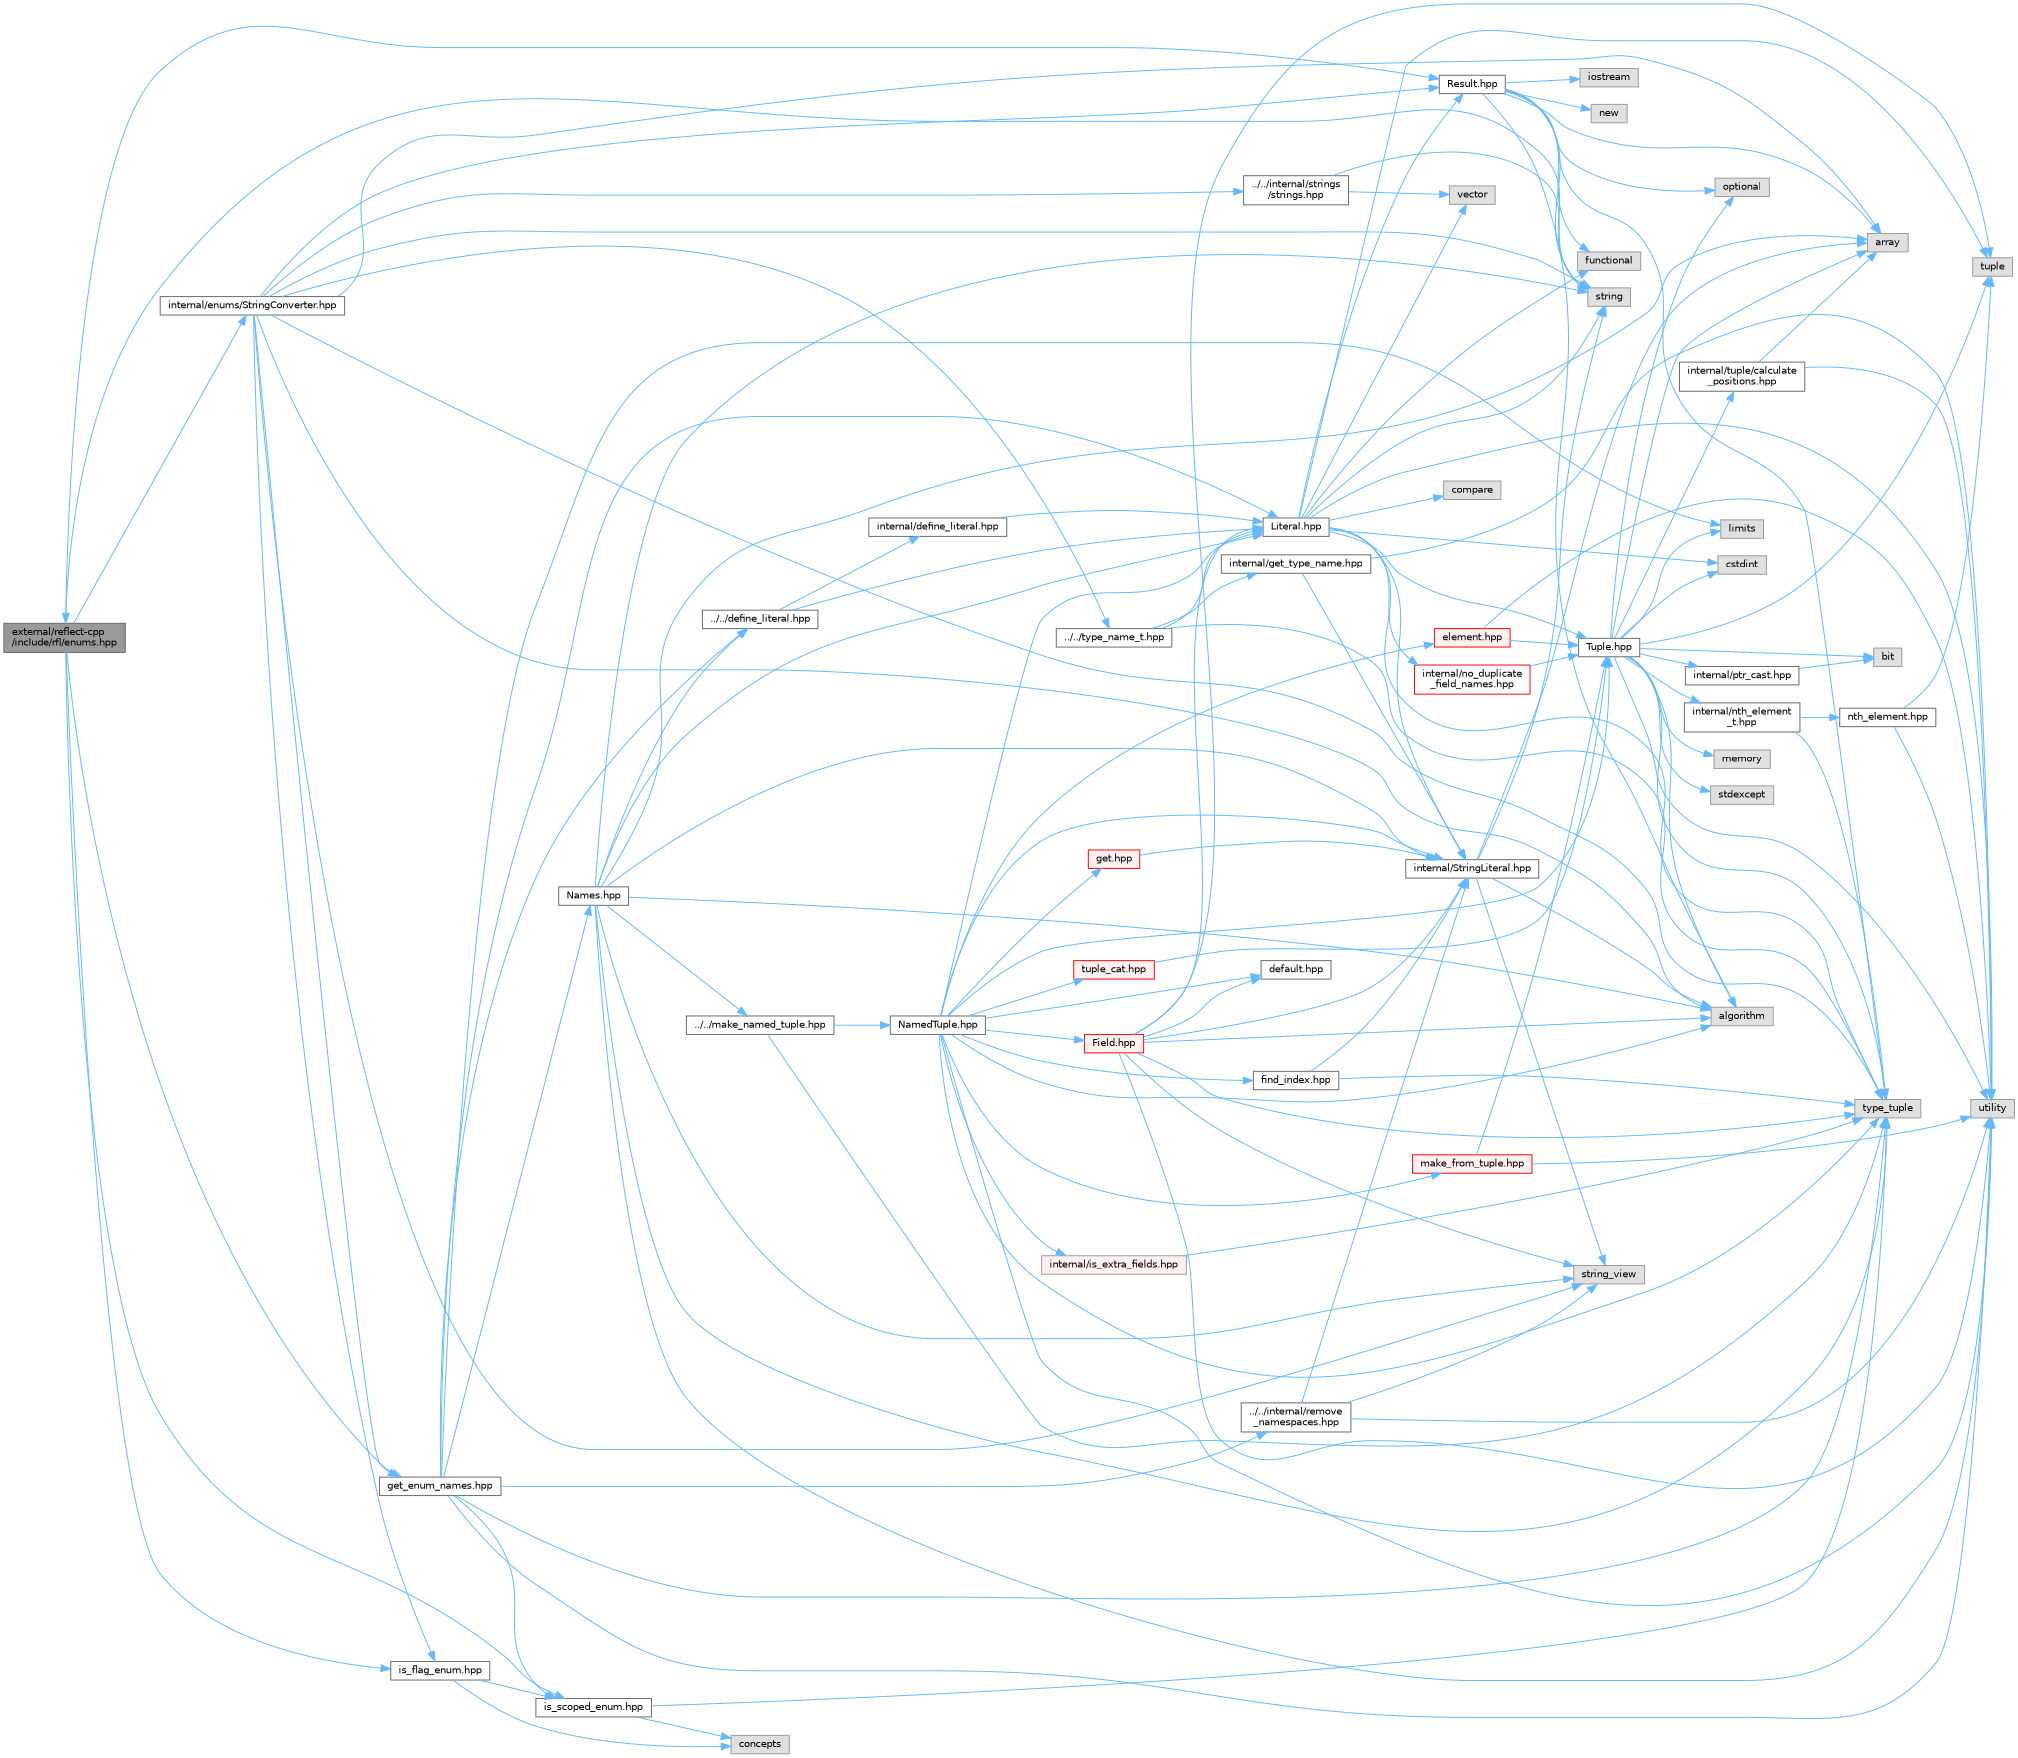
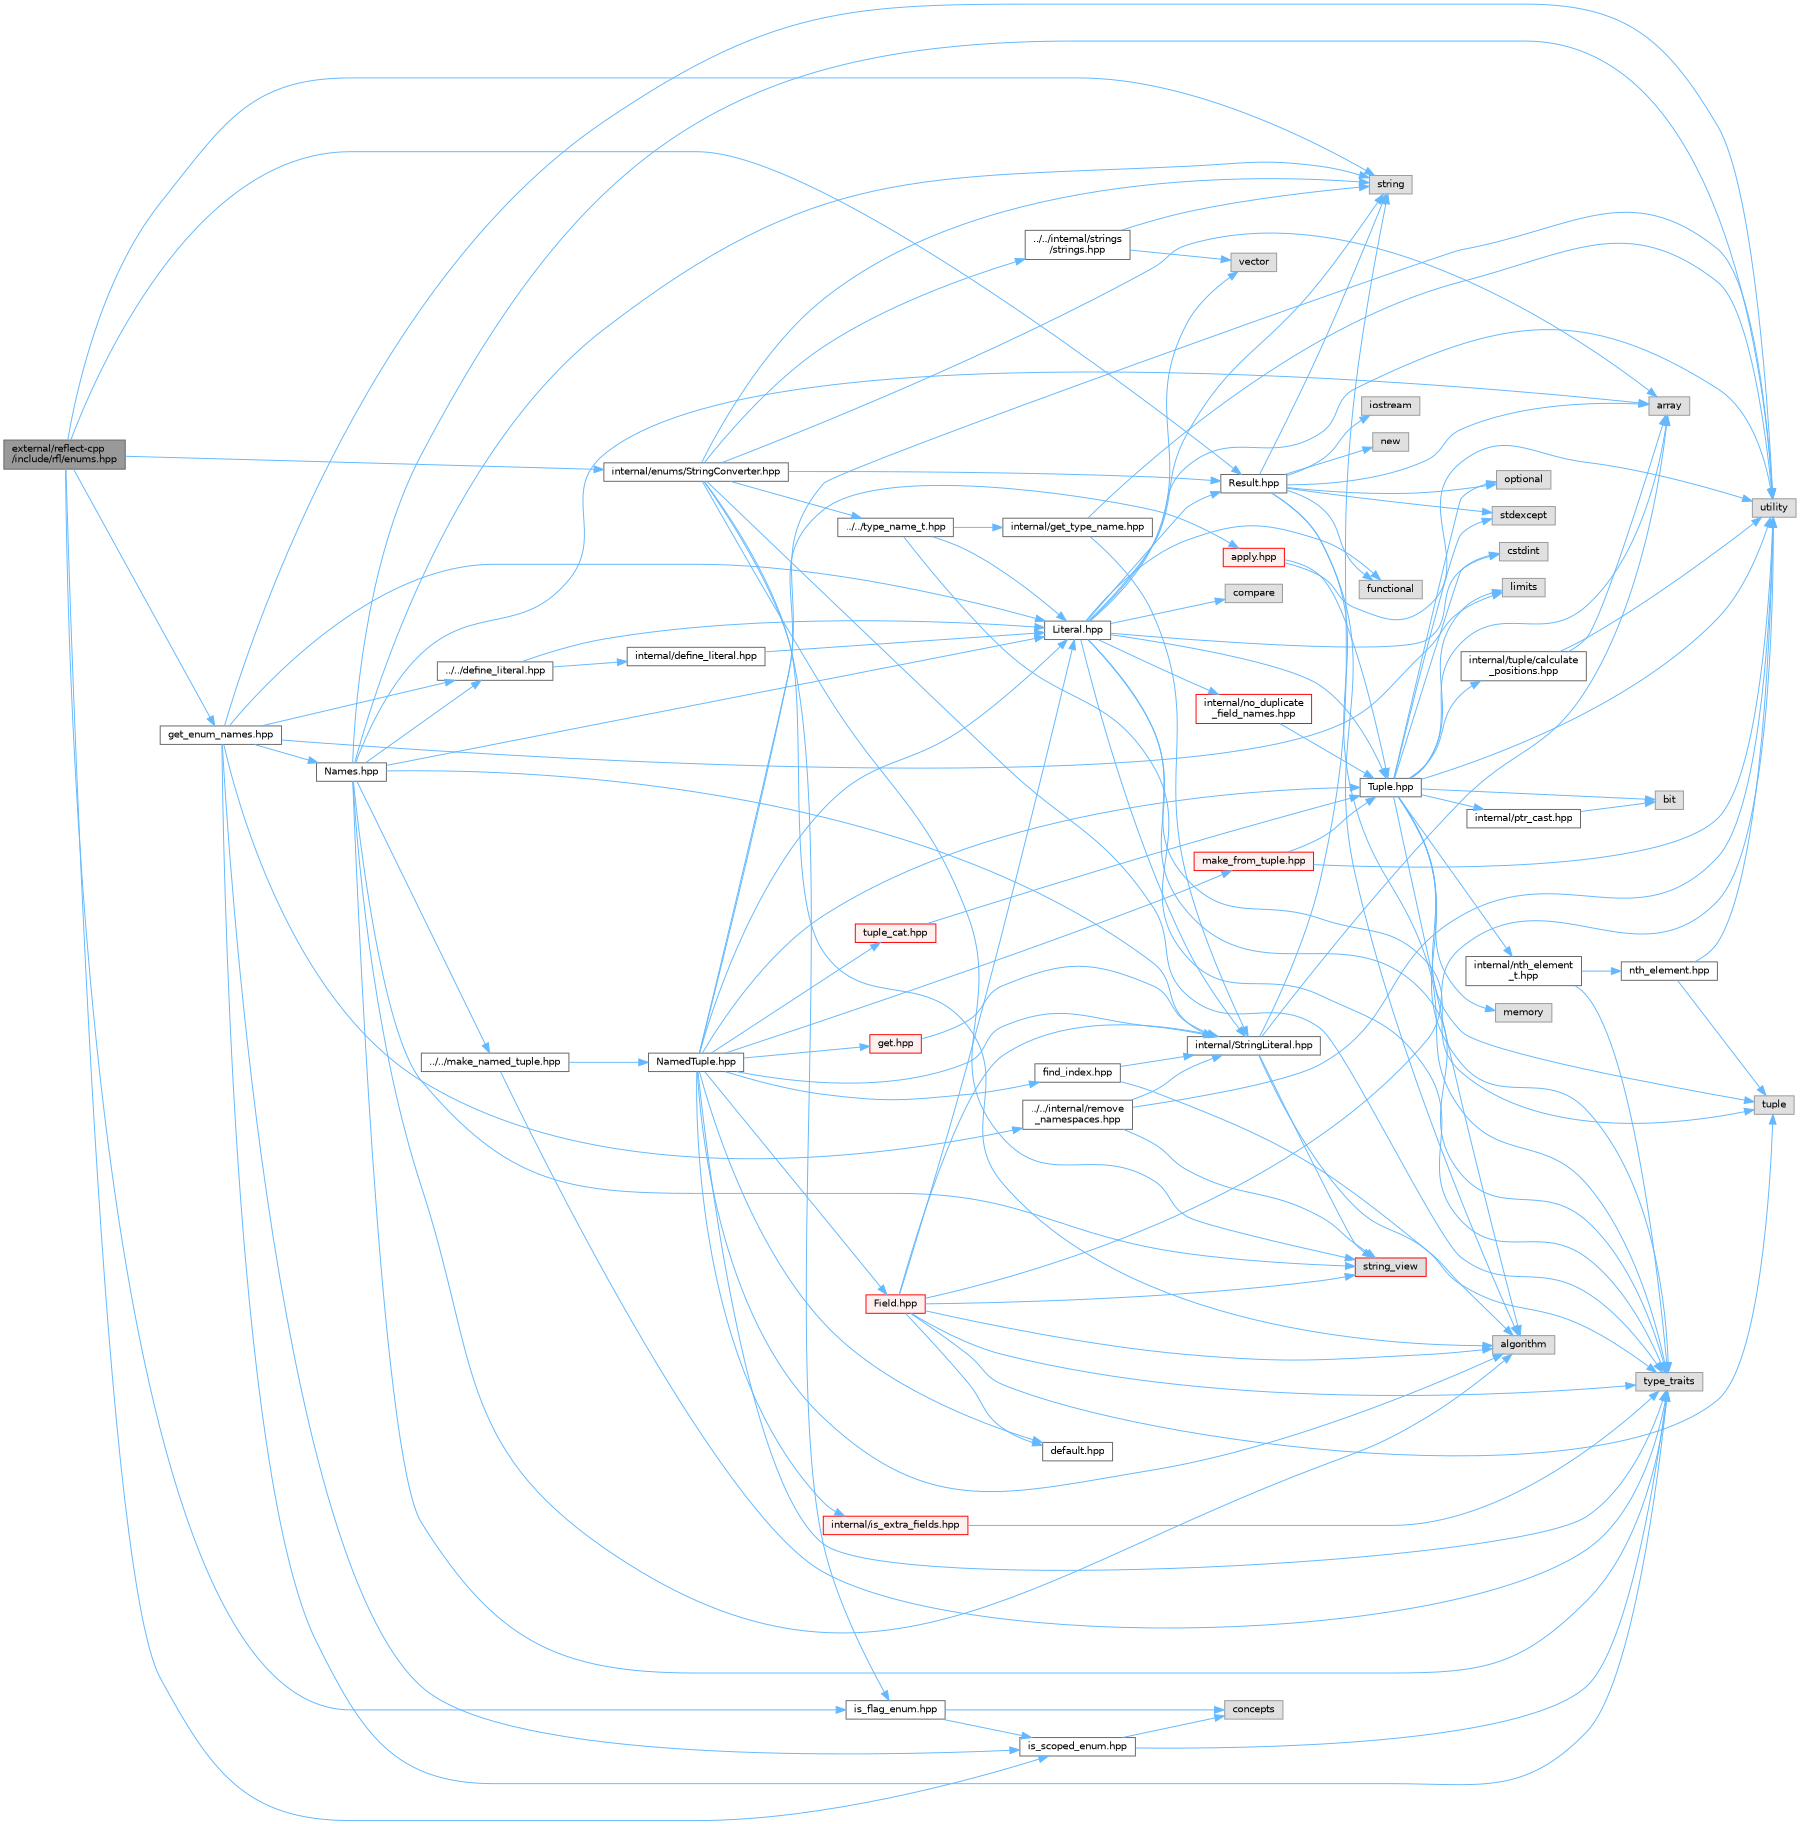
edge "string" -> "external/reflect-cpp /include/rfl/enums.hpp": reversed
edge "Result.hpp" -> "stdexcept": added
node "element.hpp": label "element.hpp" -> "apply.hpp"
edge "internal/enums/StringConverter.hpp" -> "get_enum_names.hpp": removed
node "type_tuple": label "type_tuple" -> "type_traits"
node "internal/is_extra_fields.hpp": color grey60 -> red
node "string_view": color grey60 -> red
